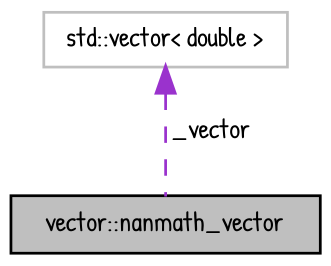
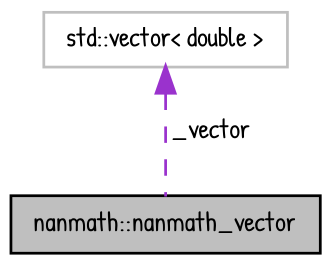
node "vector::nanmath_vector": label "vector::nanmath_vector" -> "nanmath::nanmath_vector"
